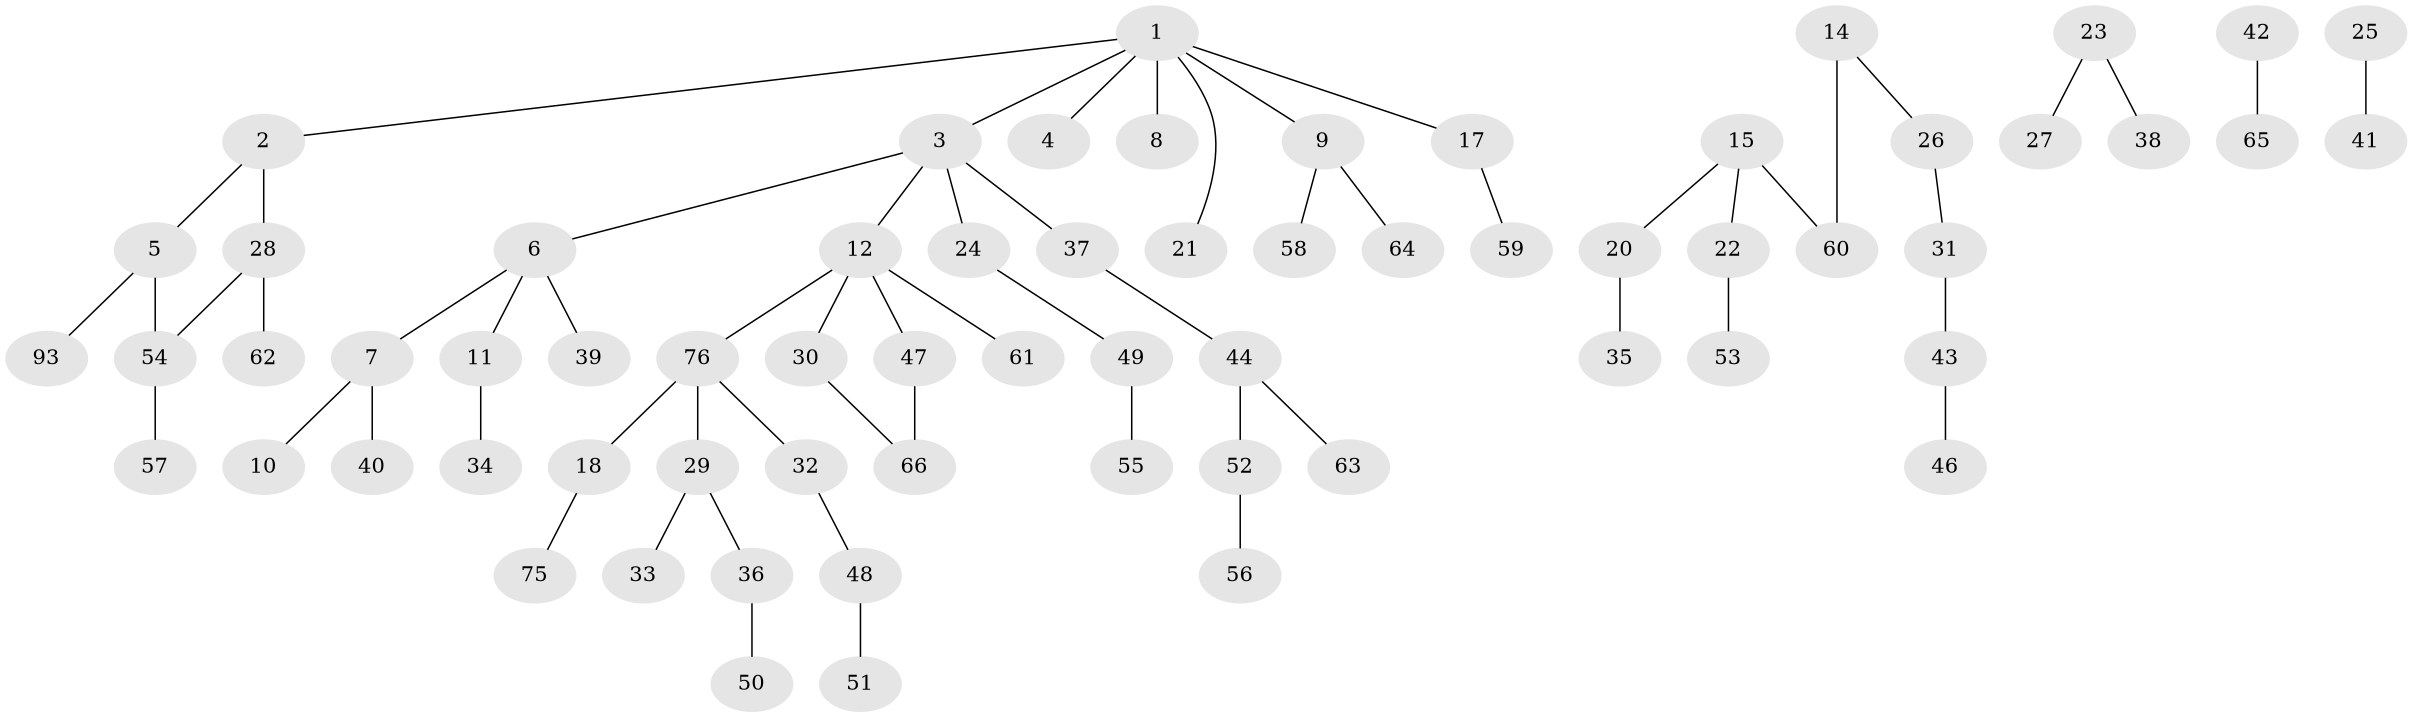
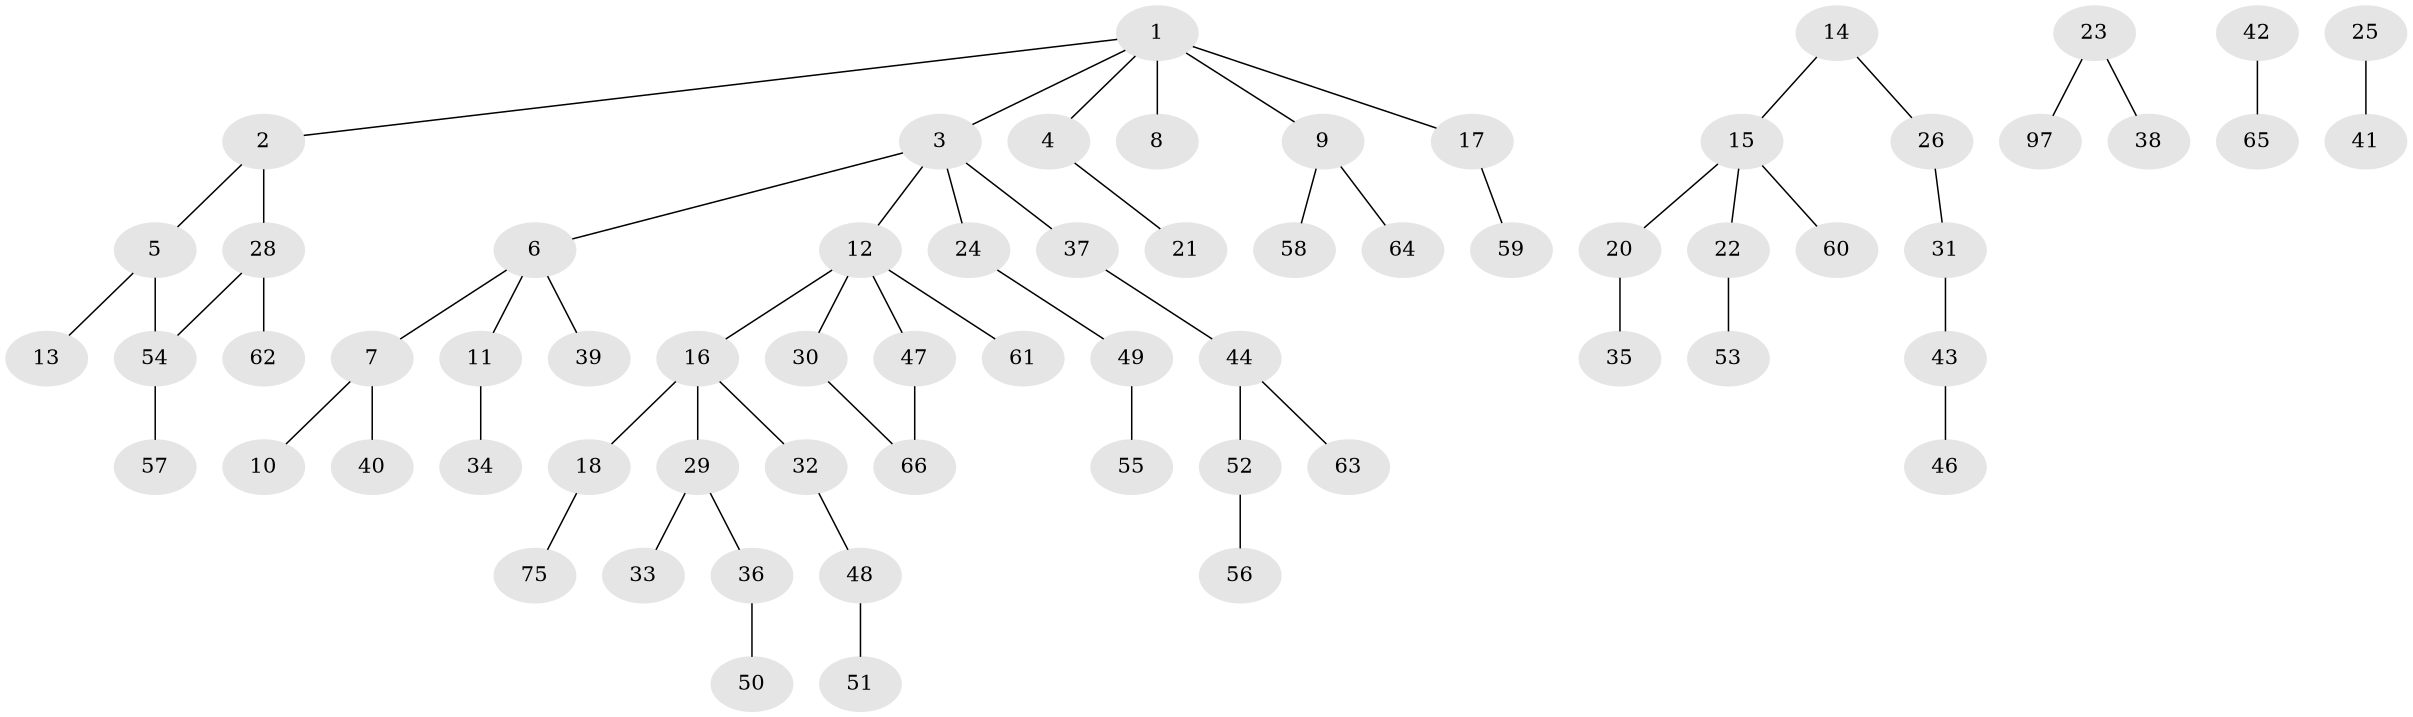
edge "1" -- "21": now "4" -- "21"
edge "14" -- "60": now "14" -- "15"
node "27": label "27" -> "97"
node "93": label "93" -> "13"
node "76": label "76" -> "16"
